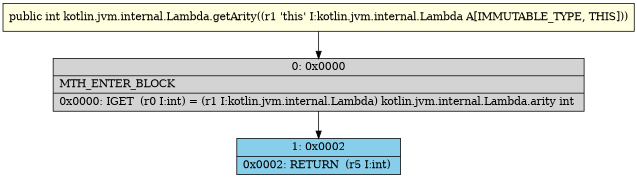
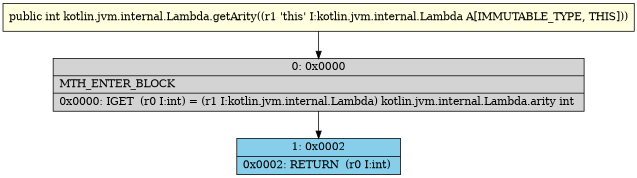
node "1: 0x0002": text "0x0002: RETURN  (r5 I:int)" -> "0x0002: RETURN  (r0 I:int)"
